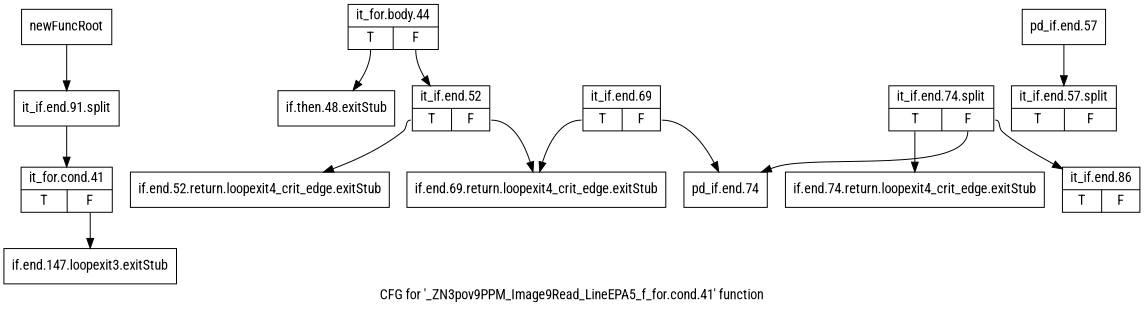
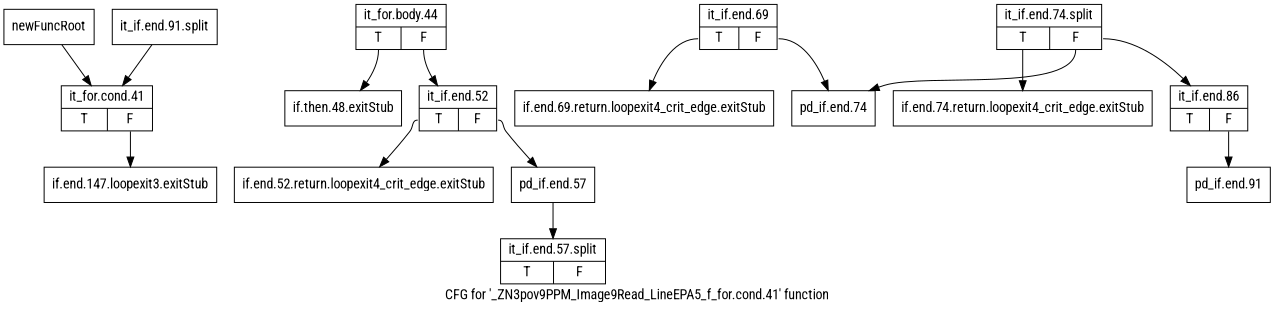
edge "newFuncRoot" -> "it_if.end.91.split": now "newFuncRoot" -> "it_for.cond.41"
edge "it_if.end.52" -> "if.end.69.return.loopexit4_crit_edge.exitStub": now "it_if.end.52" -> "pd_if.end.57"
node "pd_if.end.91": added
